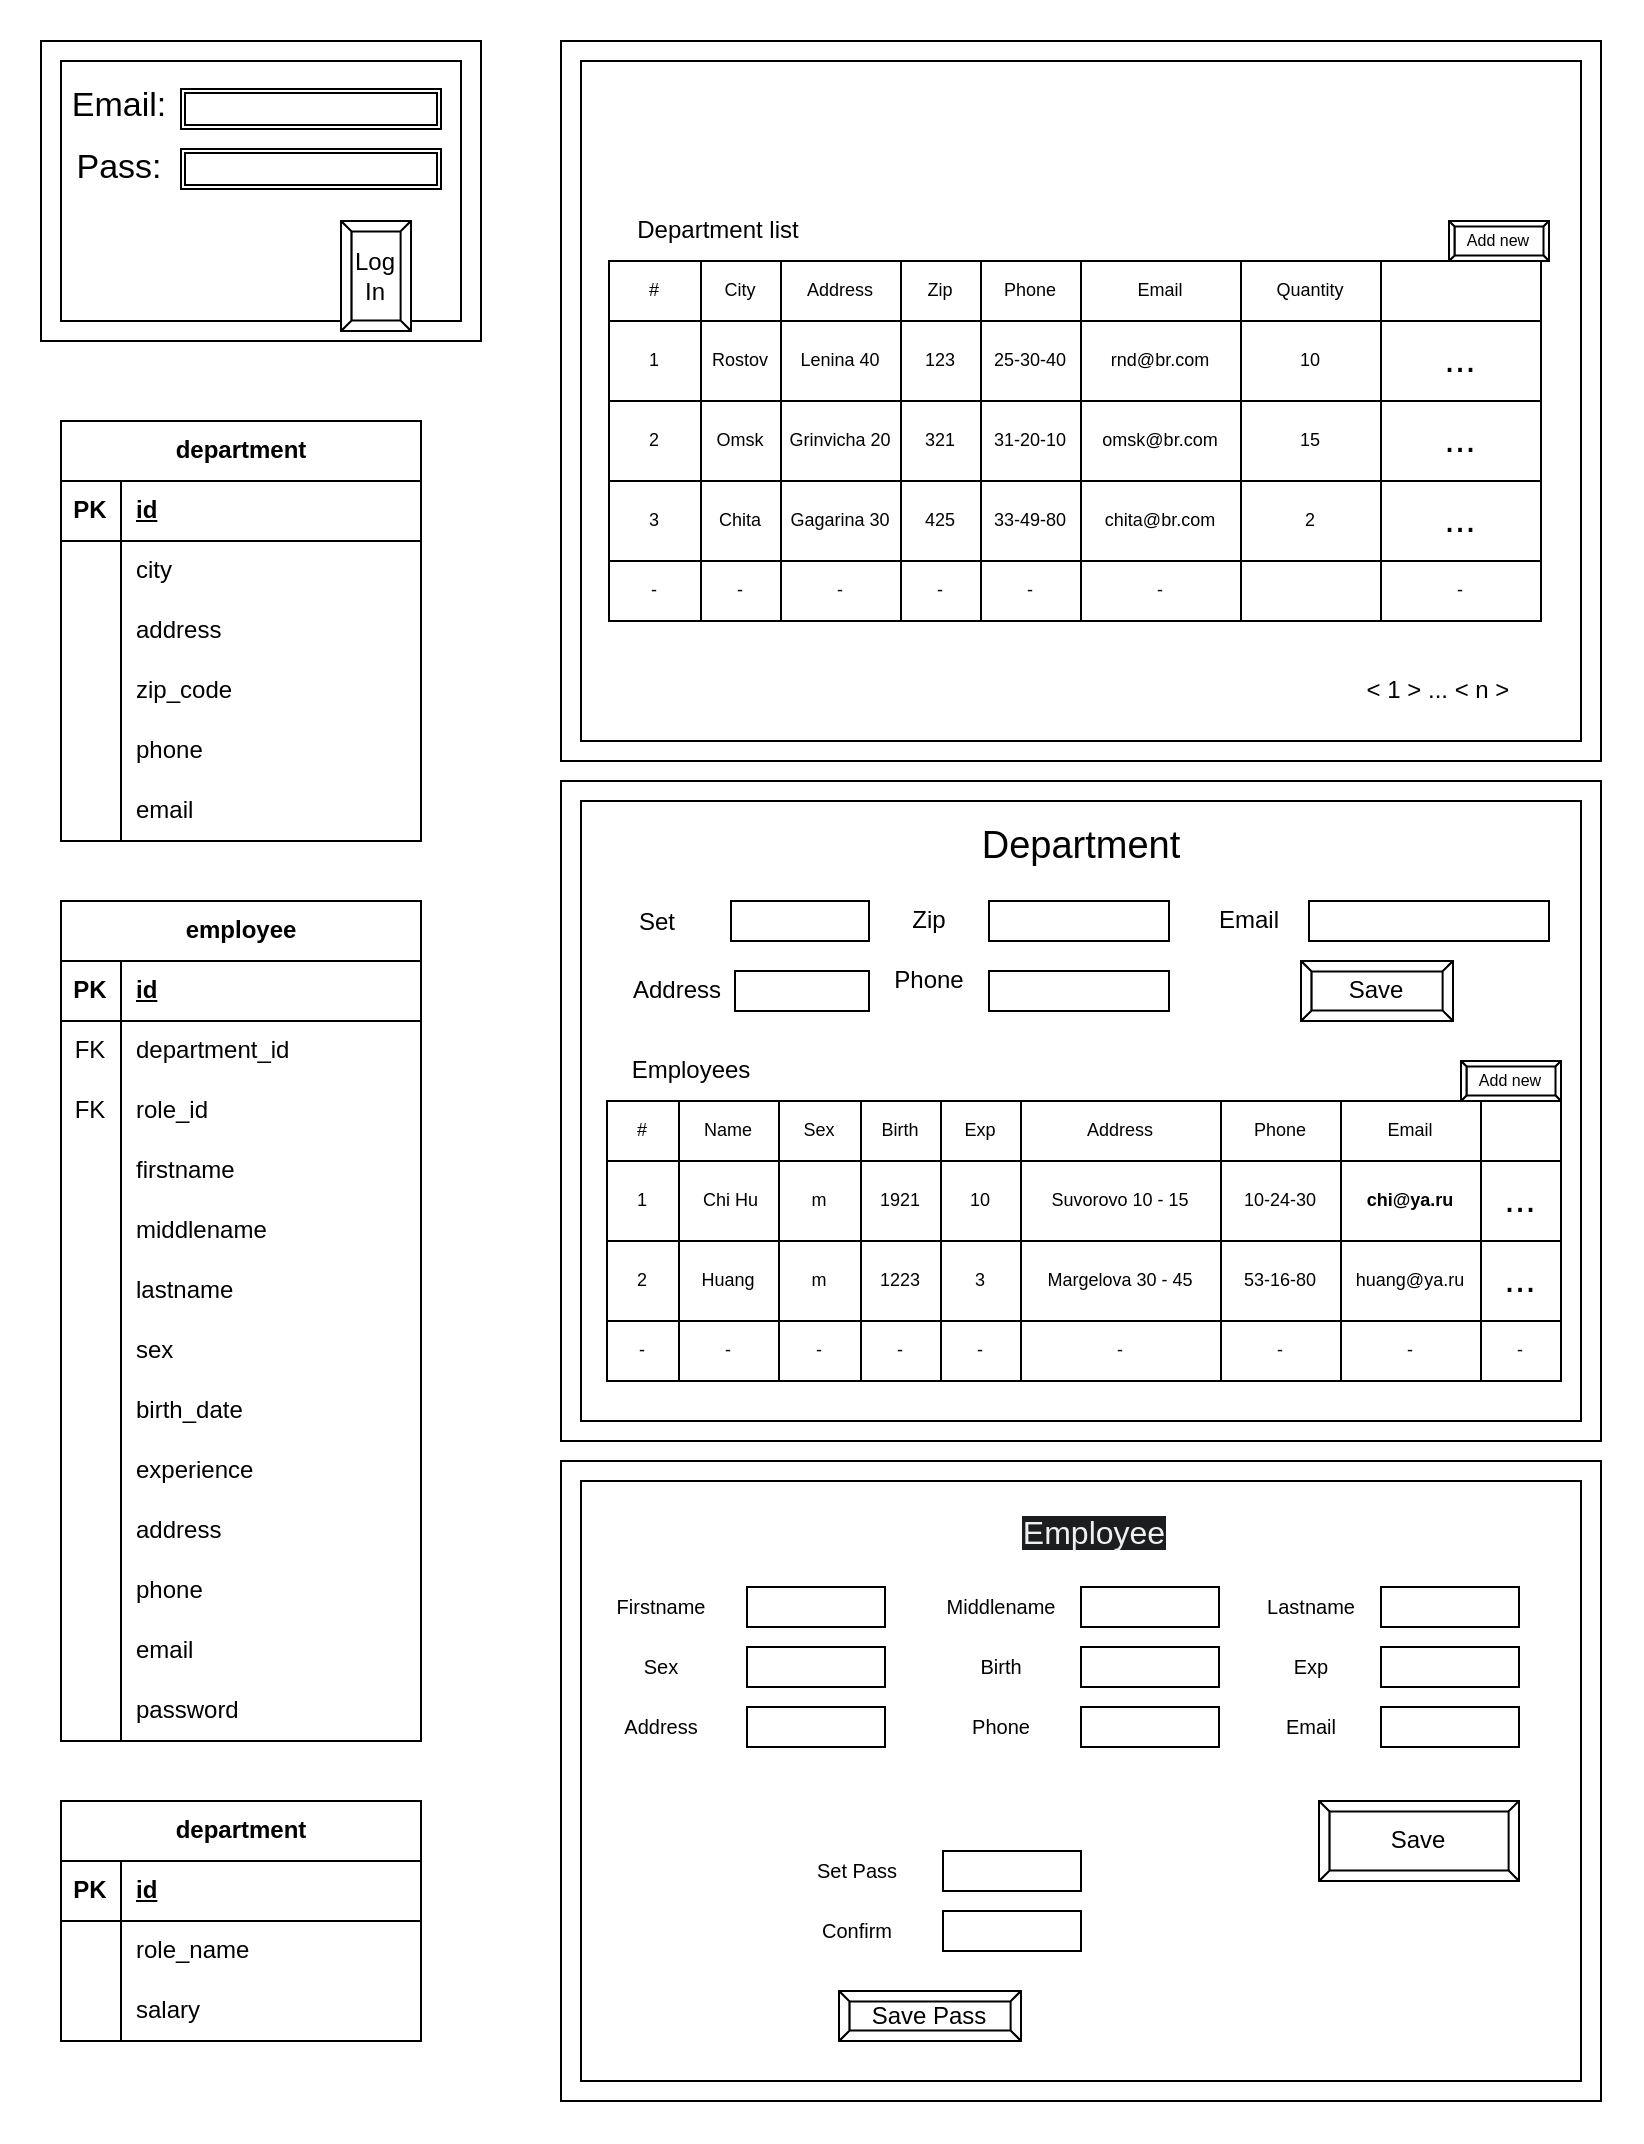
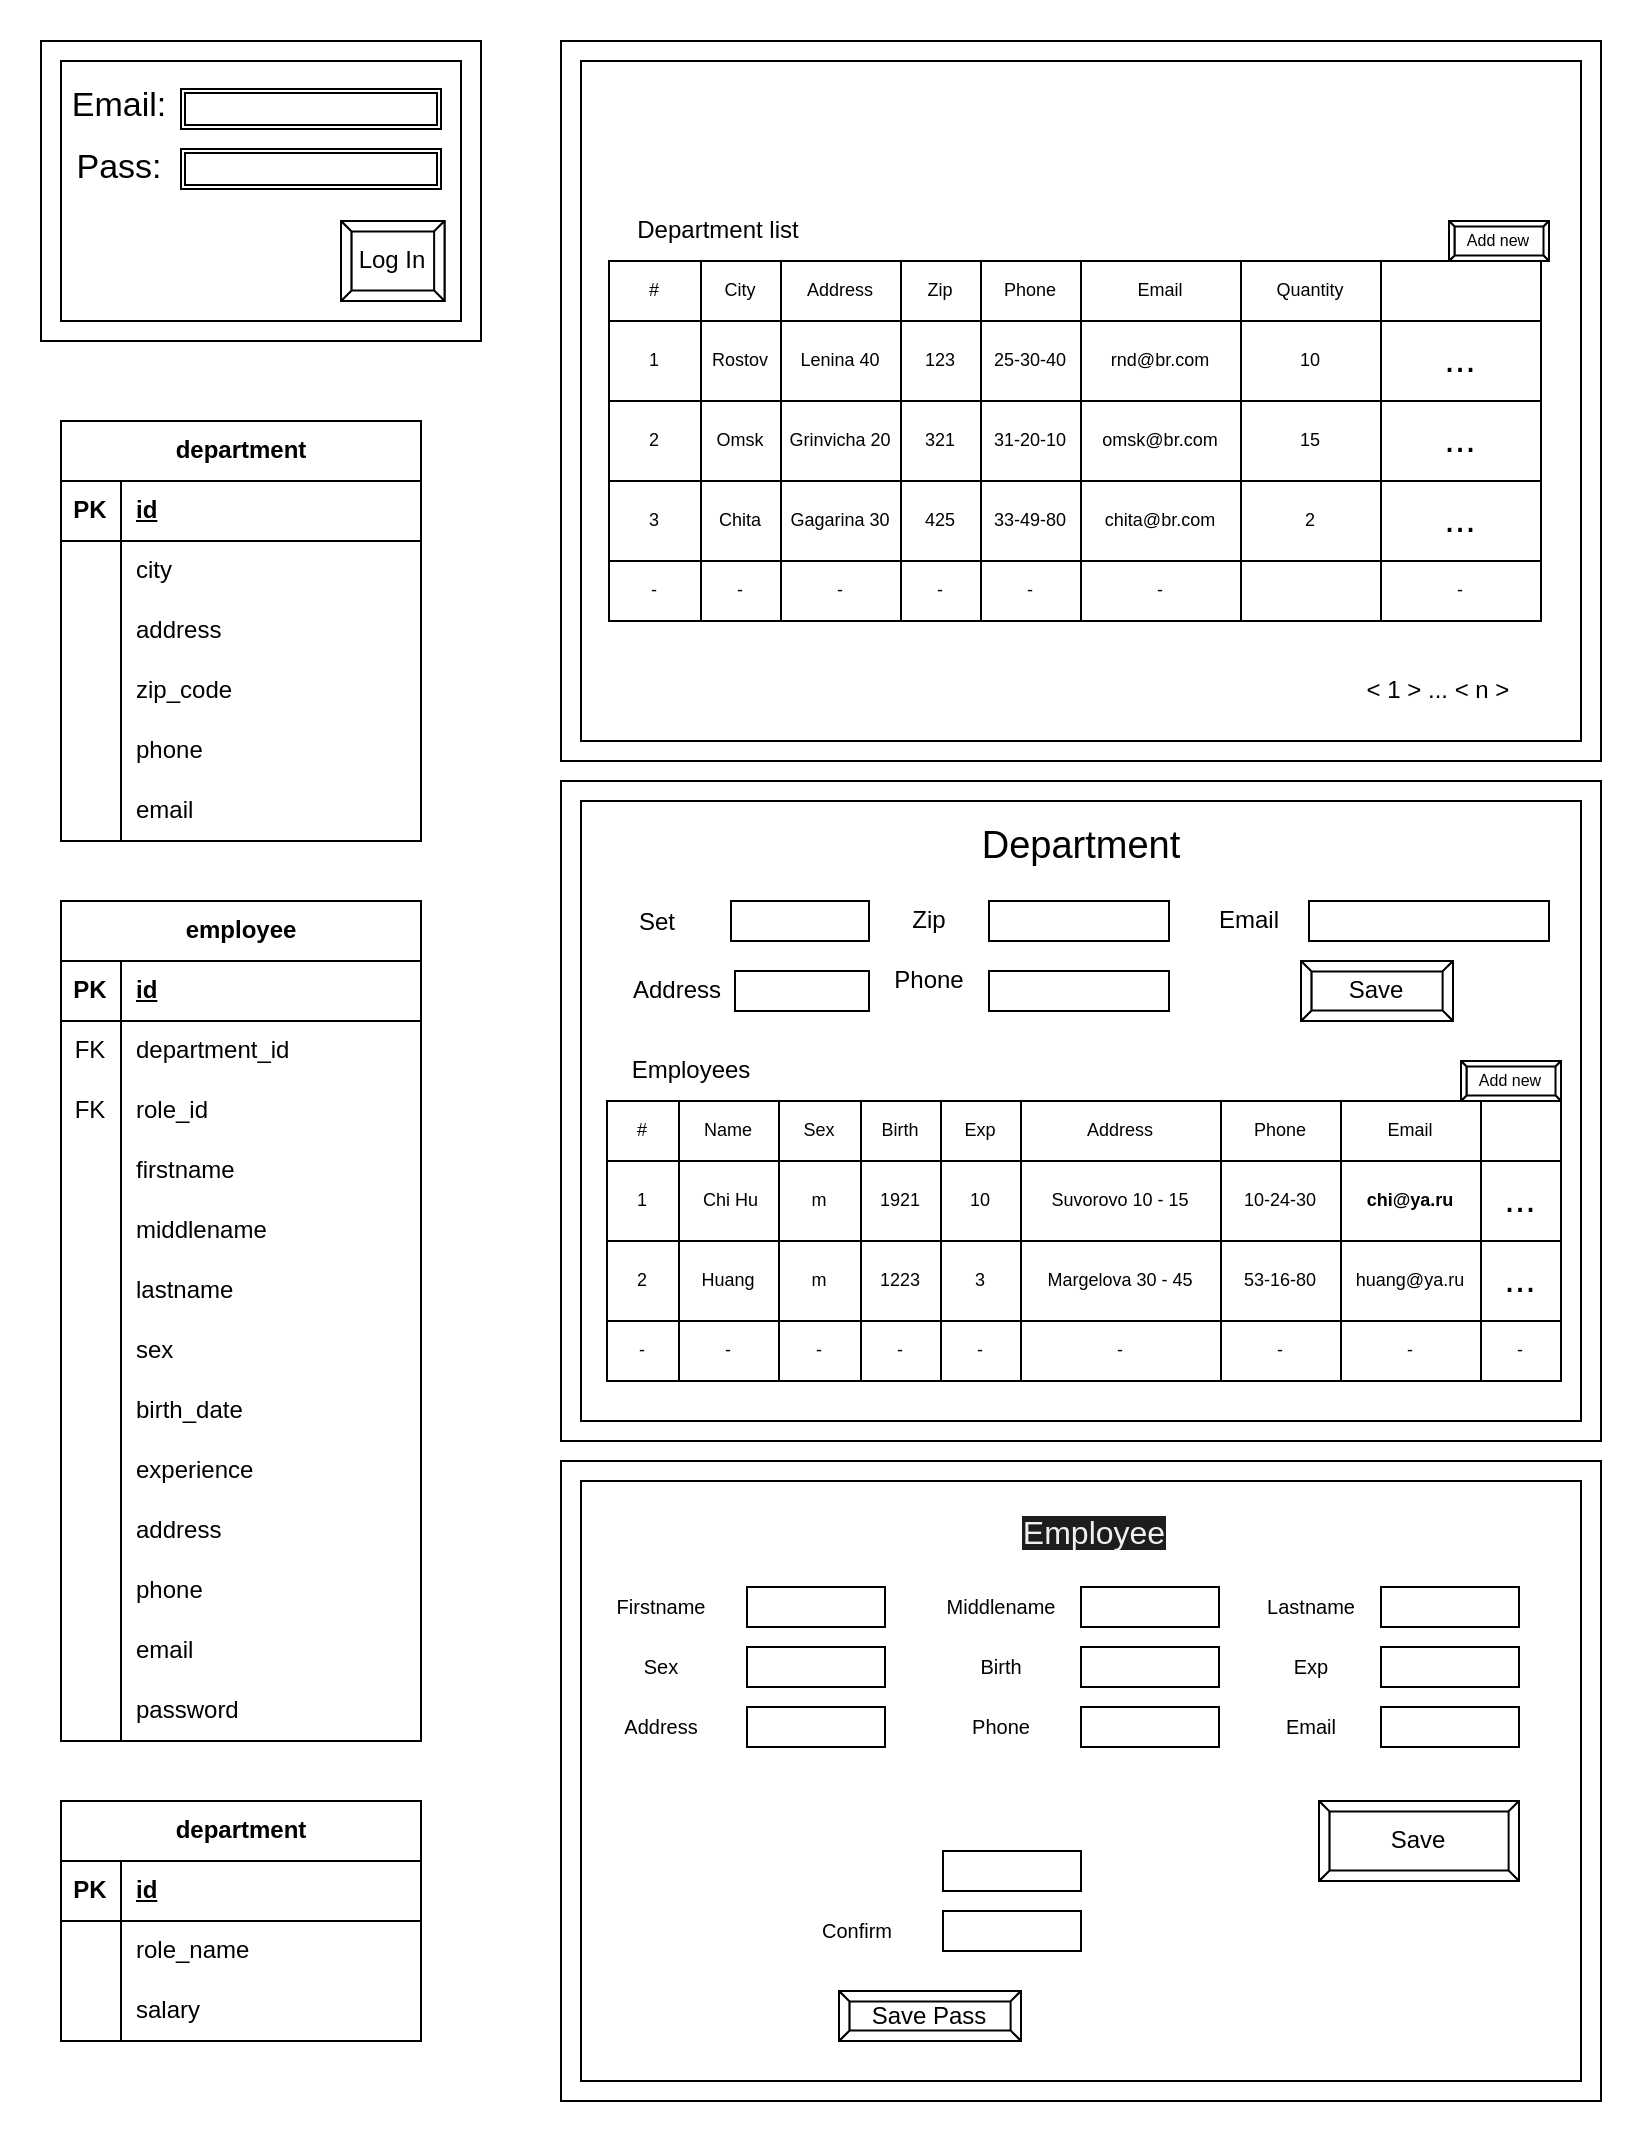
node "Log In": size 70x110 -> 104x80
node "Set Pass": removed
